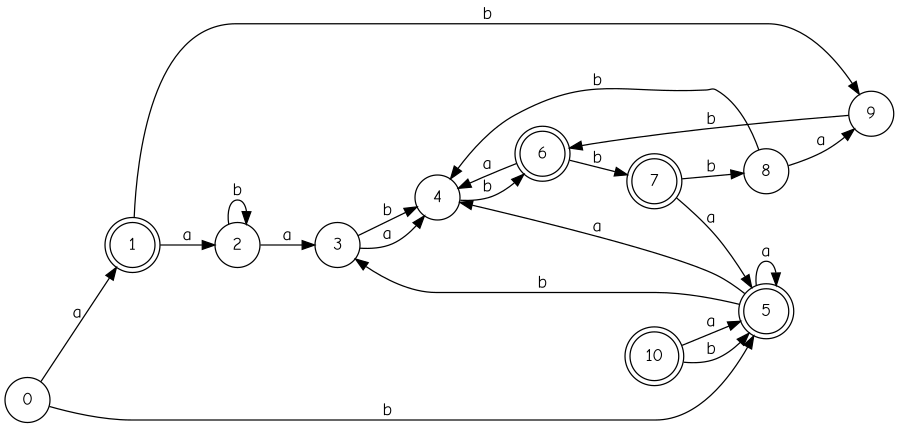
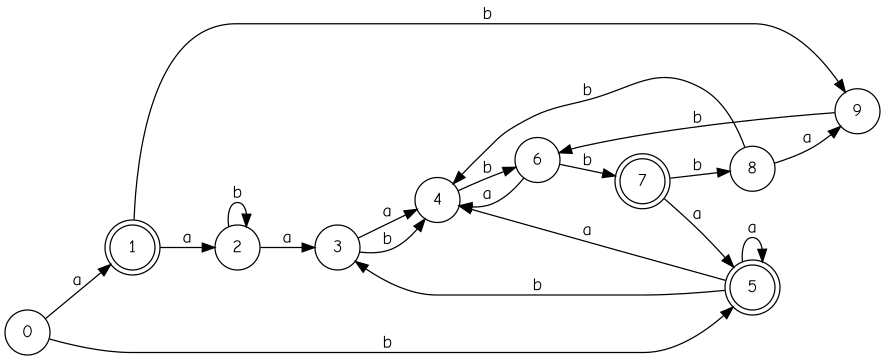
node "6": shape doublecircle -> circle
node "10": removed
